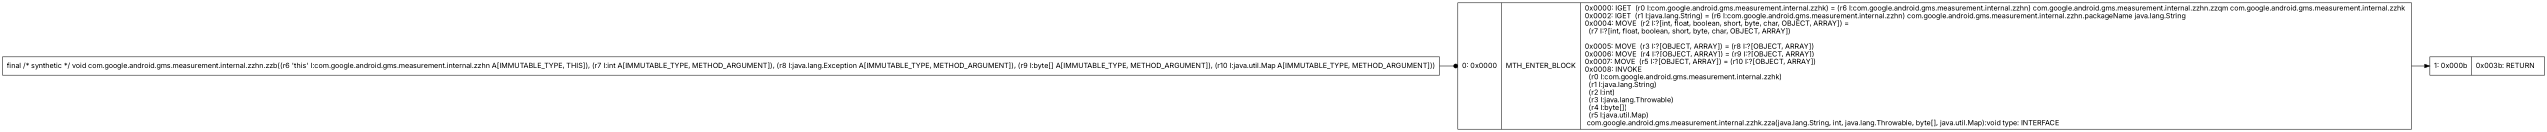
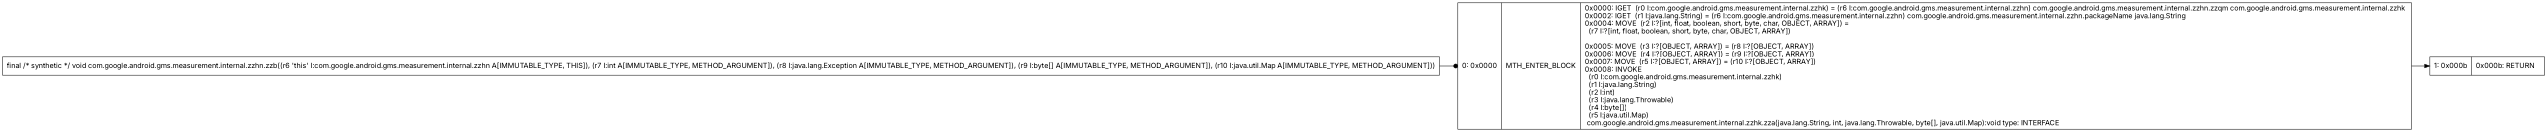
node "1: 0x000b": text "0x003b: RETURN" -> "0x000b: RETURN"
